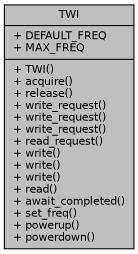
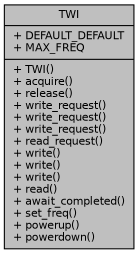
node "TWI": text "+ DEFAULT_FREQ" -> "+ DEFAULT_DEFAULT"
